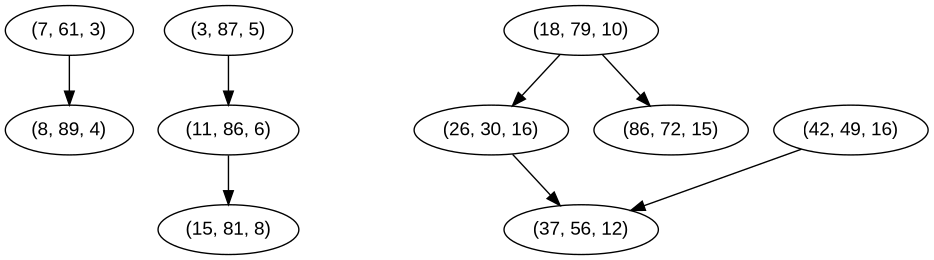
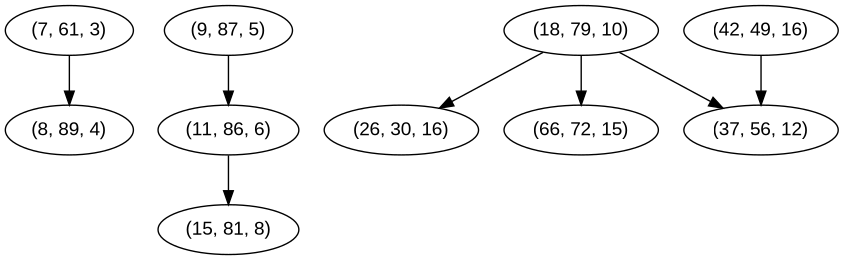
node "(3, 87, 5)": label "(3, 87, 5)" -> "(9, 87, 5)"
node "(86, 72, 15)": label "(86, 72, 15)" -> "(66, 72, 15)"
edge "(26, 30, 16)" -> "(37, 56, 12)": now "(18, 79, 10)" -> "(37, 56, 12)"
